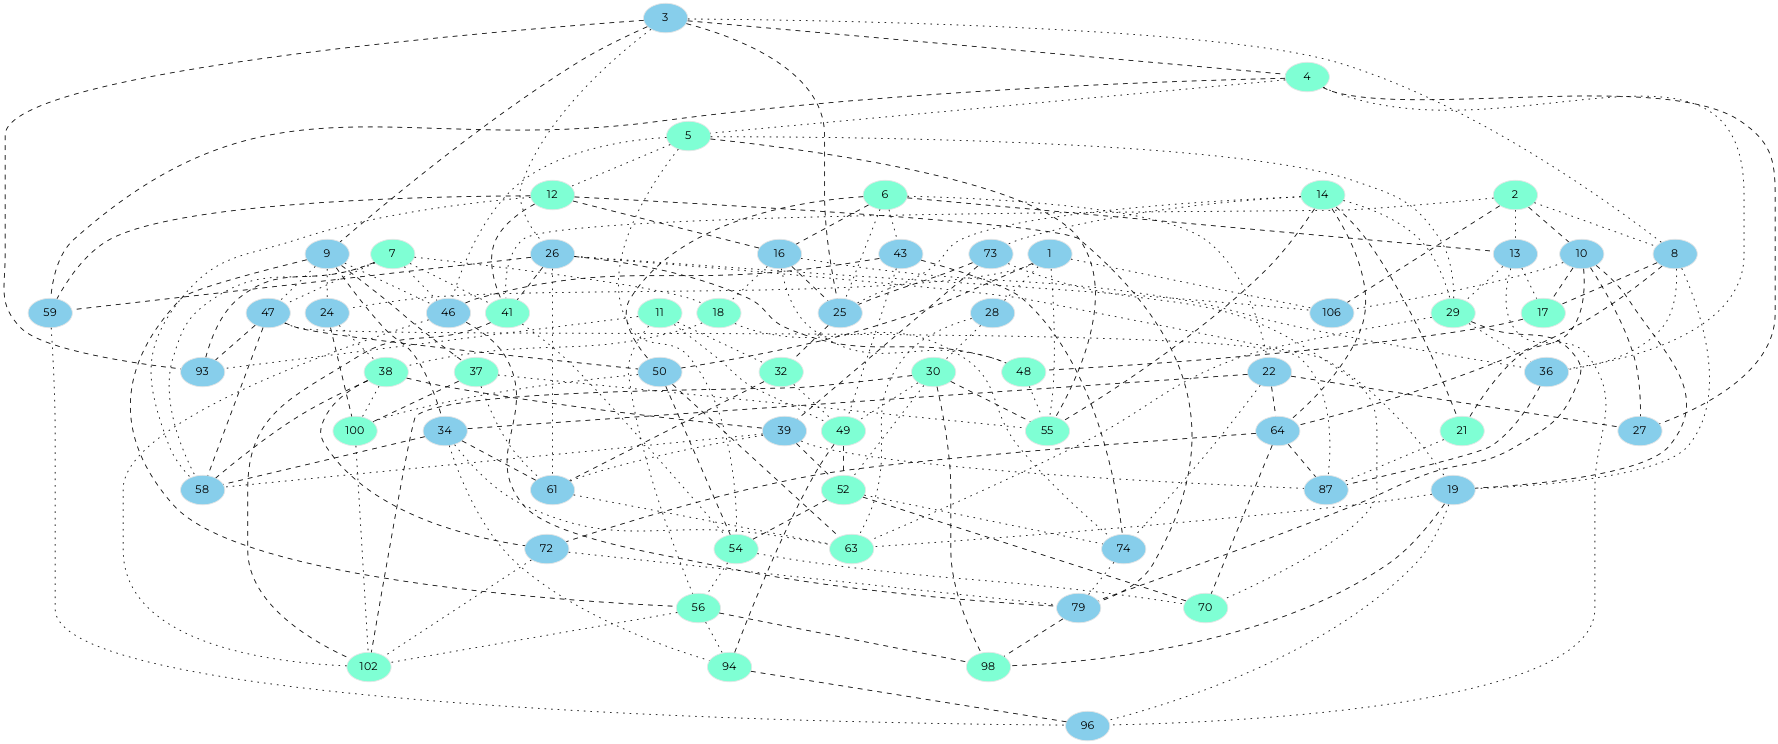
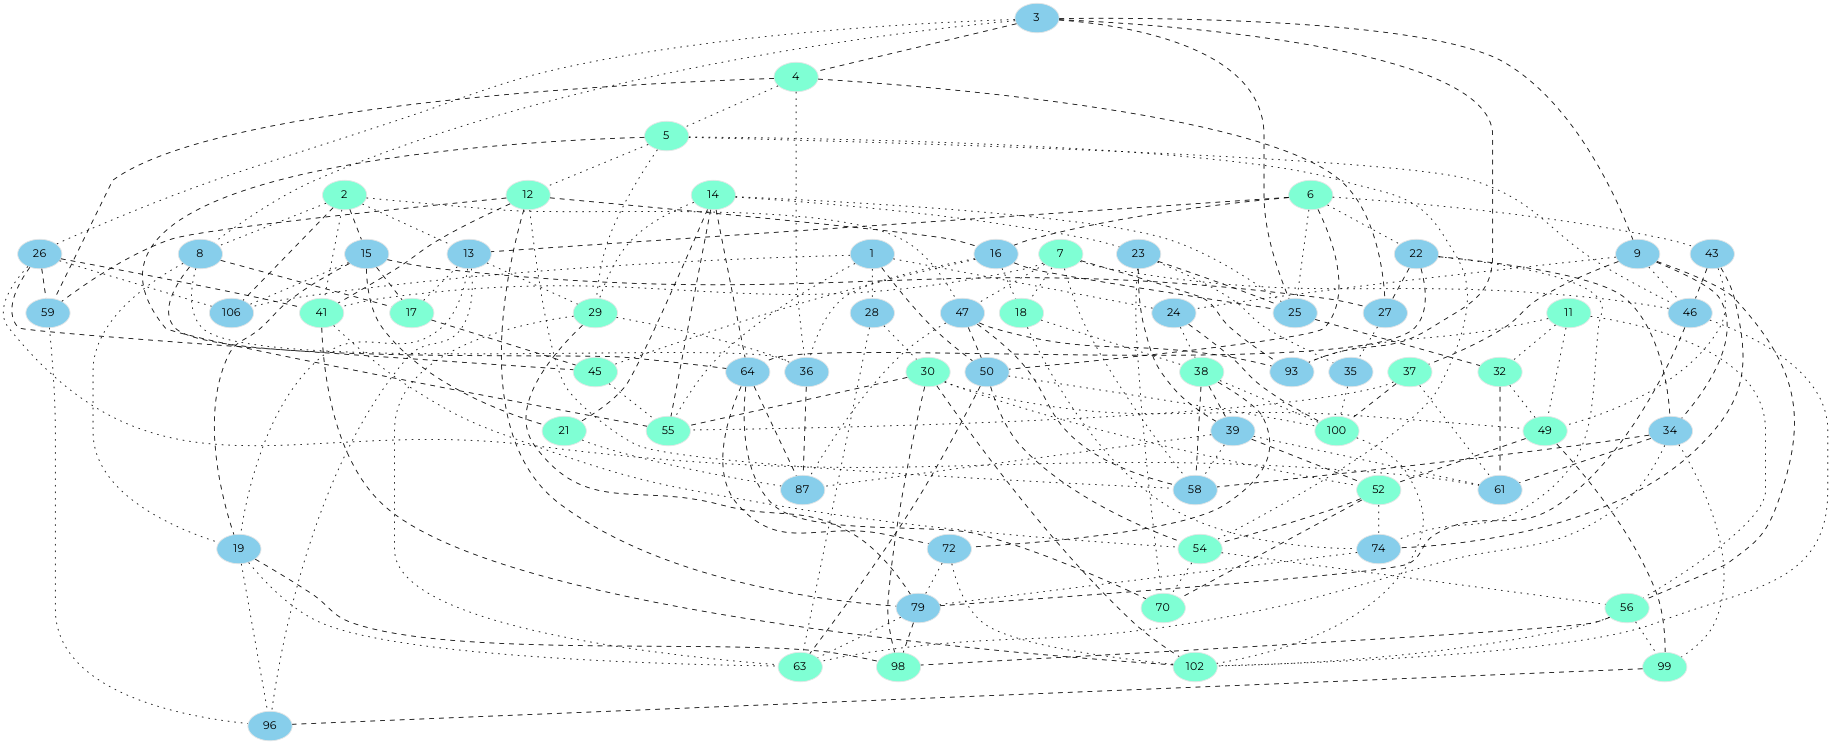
node "73": label "73" -> "23"
node "10": label "10" -> "15"
edge "9" -- "47": now "2" -- "47"
edge "26" -- "19": now "13" -- "19"
node "48": label "48" -> "45"
node "35": added
edge "61" -- "63": now "79" -- "63"
node "94": label "94" -> "99"
